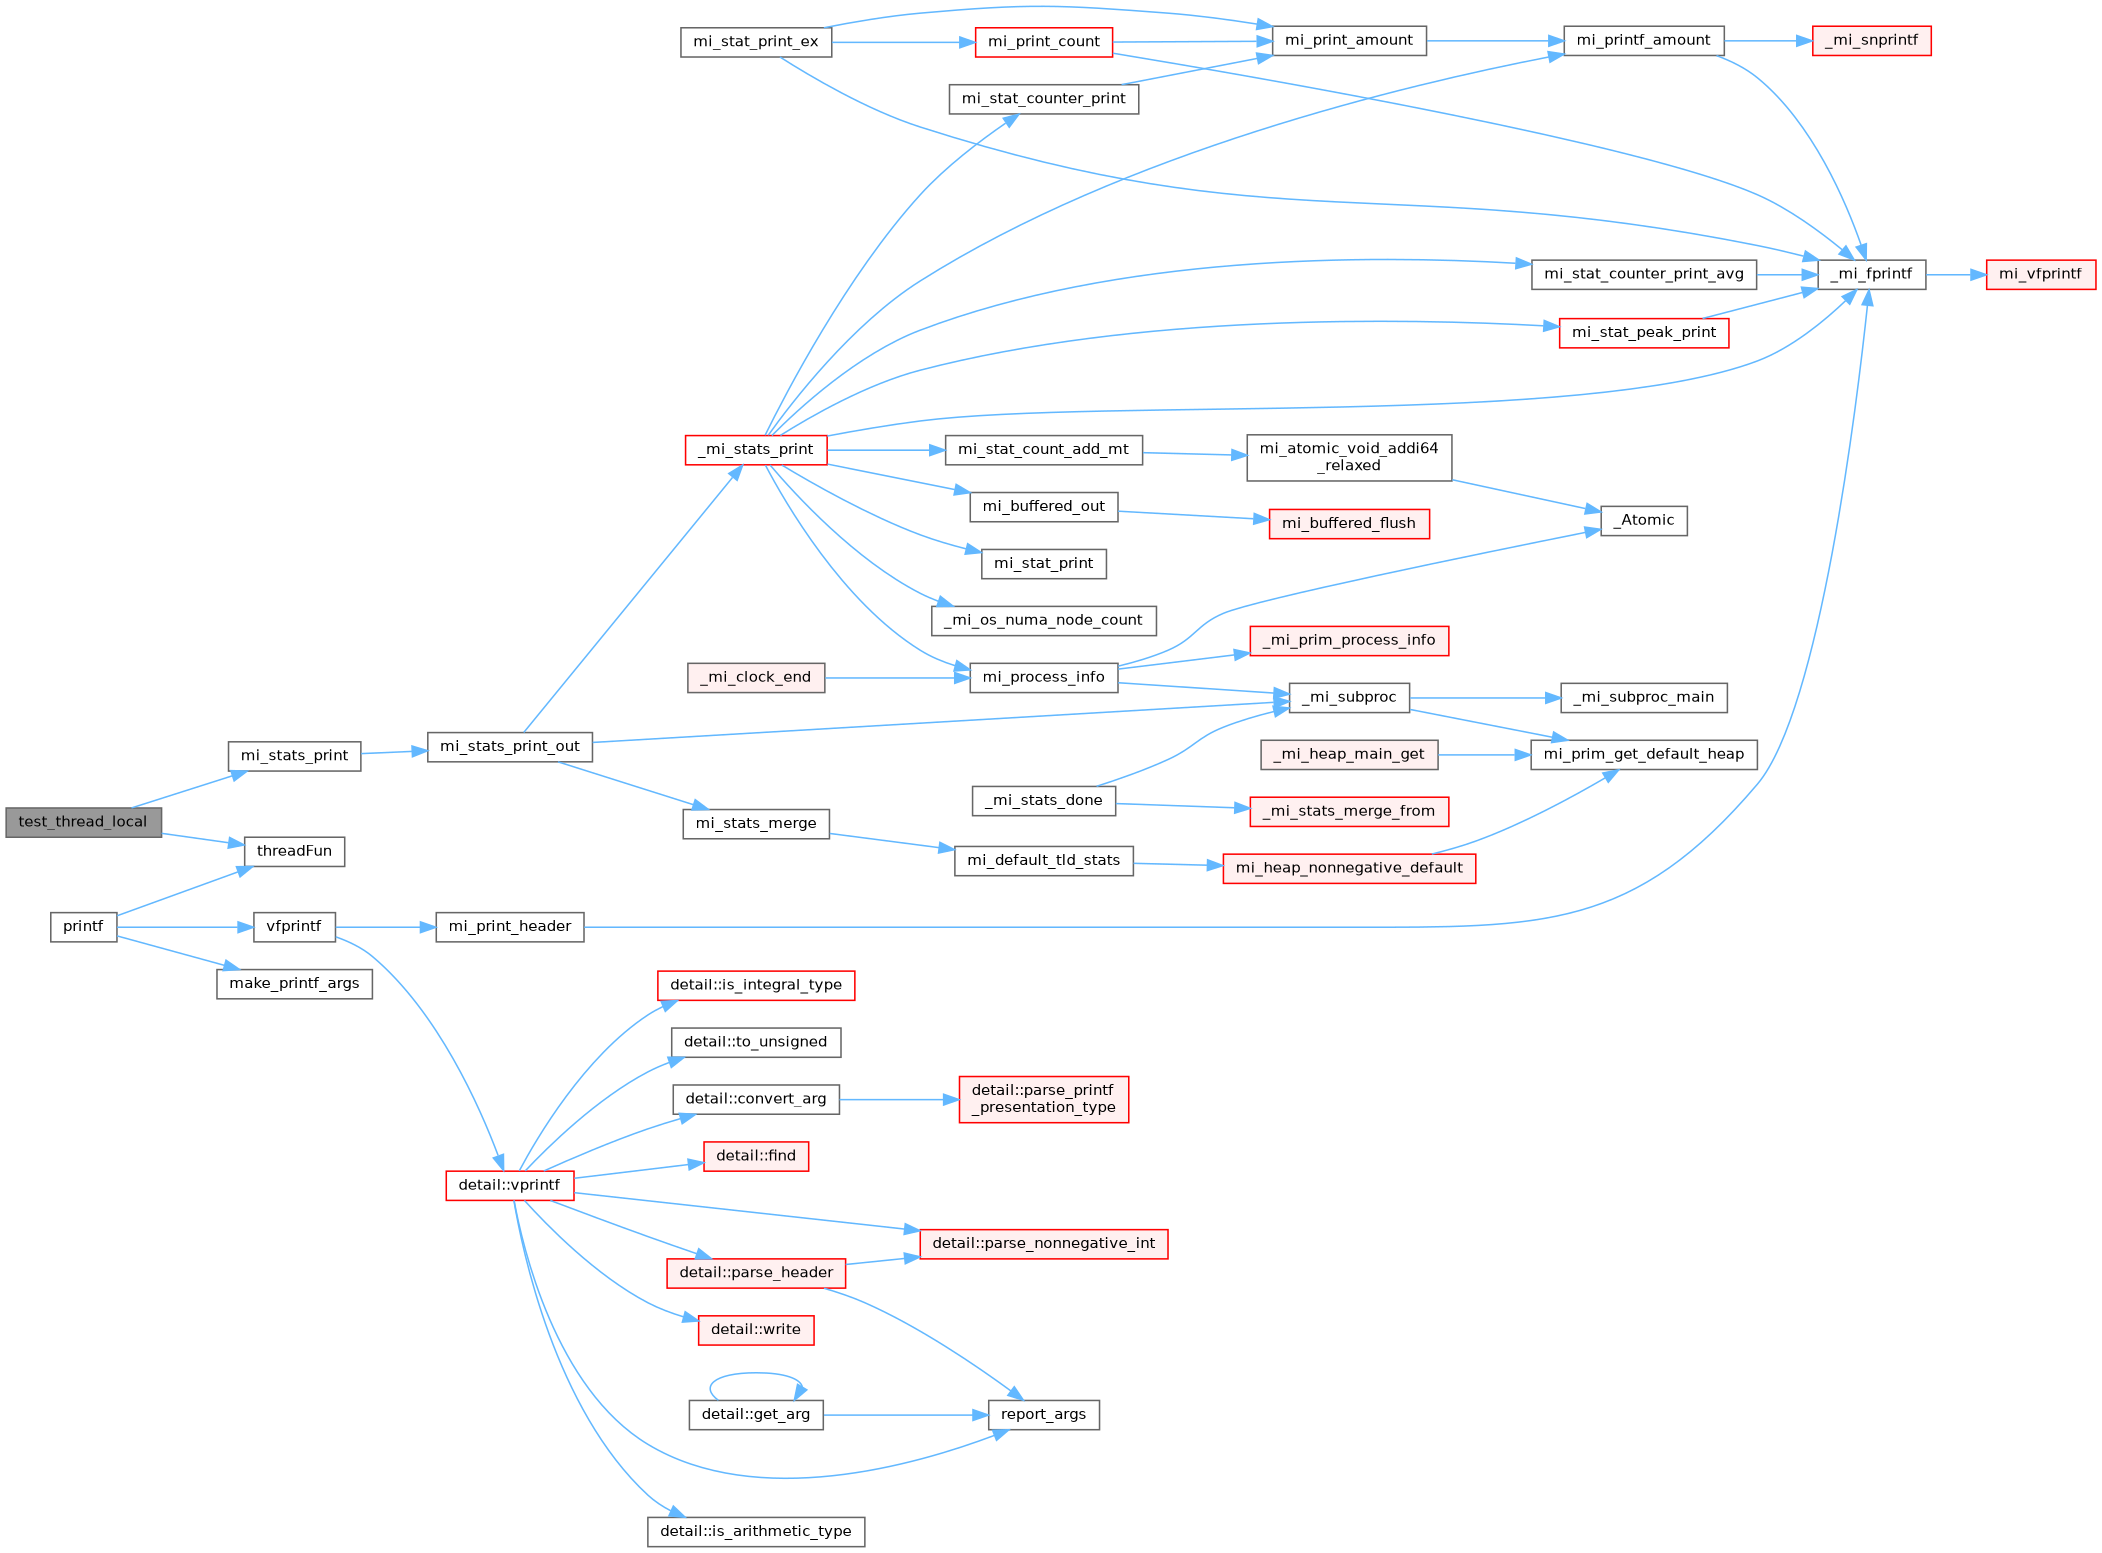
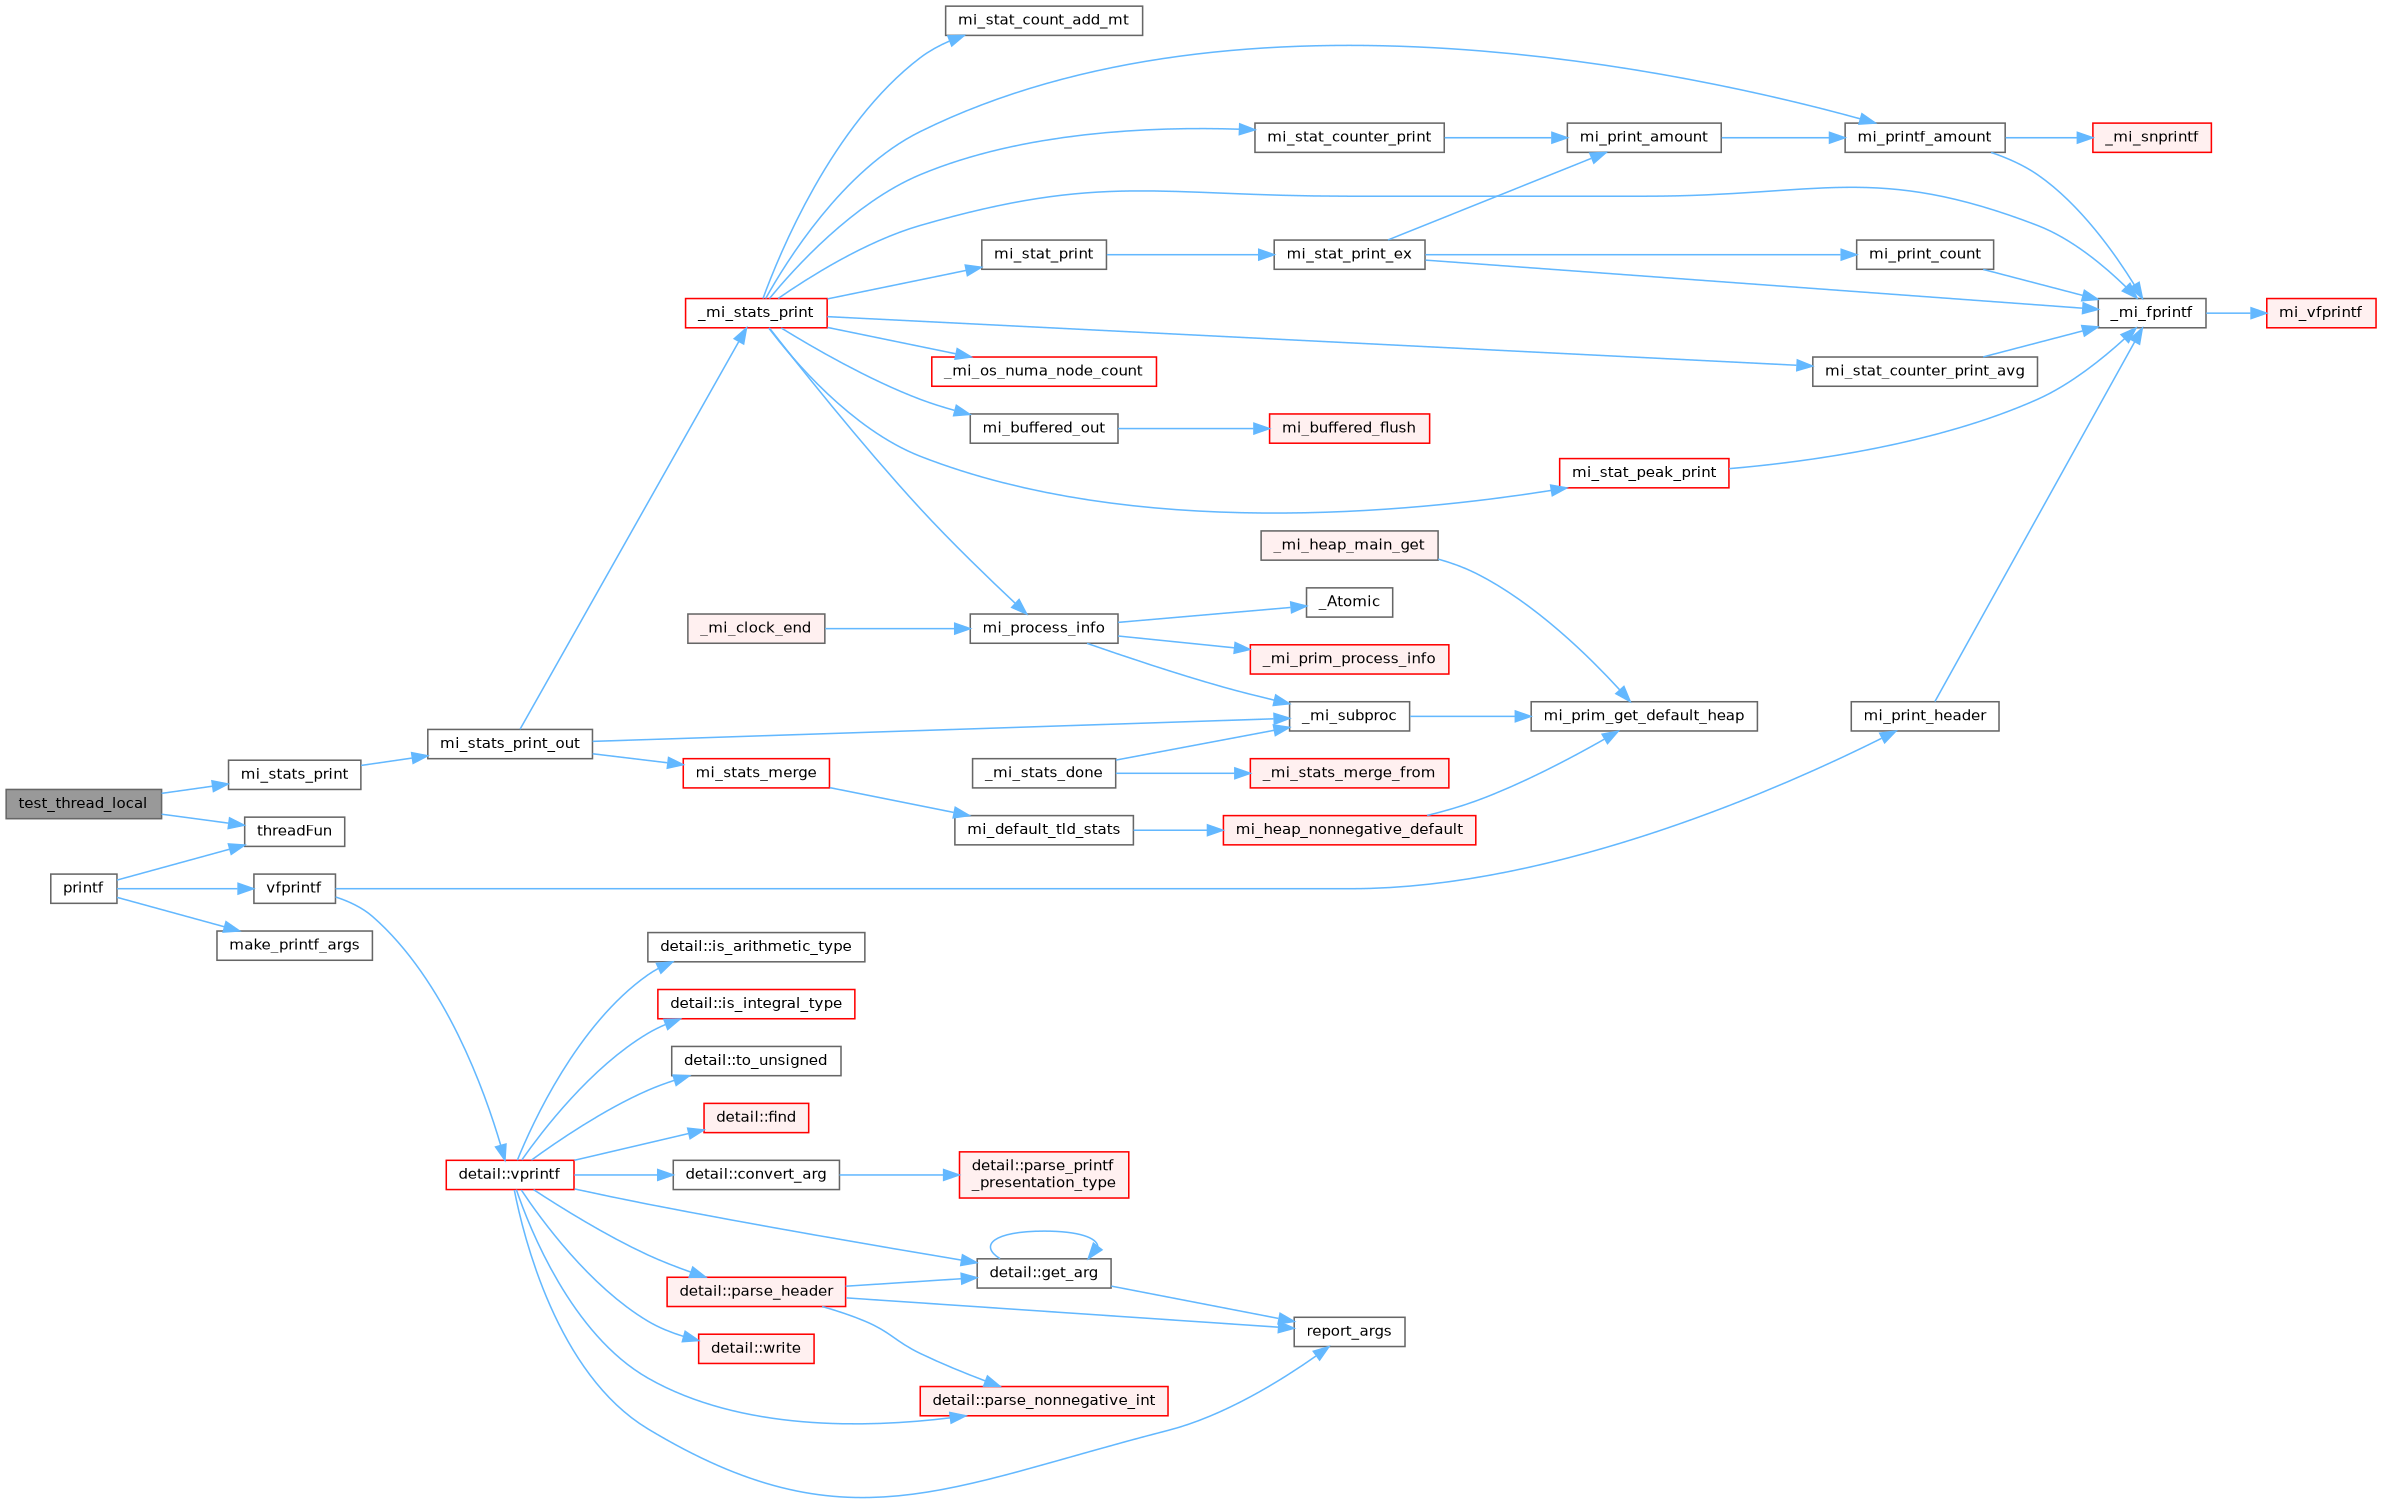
node "mi_print_count": color red -> grey40
edge "mi_print_count" -> "mi_print_amount": removed
edge "mi_stat_print" -> "mi_stat_print_ex": added
node "mi_atomic_void_addi64 _relaxed": removed
node "_mi_os_numa_node_count": color grey40 -> red
node "_mi_subproc_main": removed
node "mi_stats_merge": color grey40 -> red
edge "detail::vprintf" -> "detail::get_arg": added
edge "detail::parse_header" -> "detail::get_arg": added
